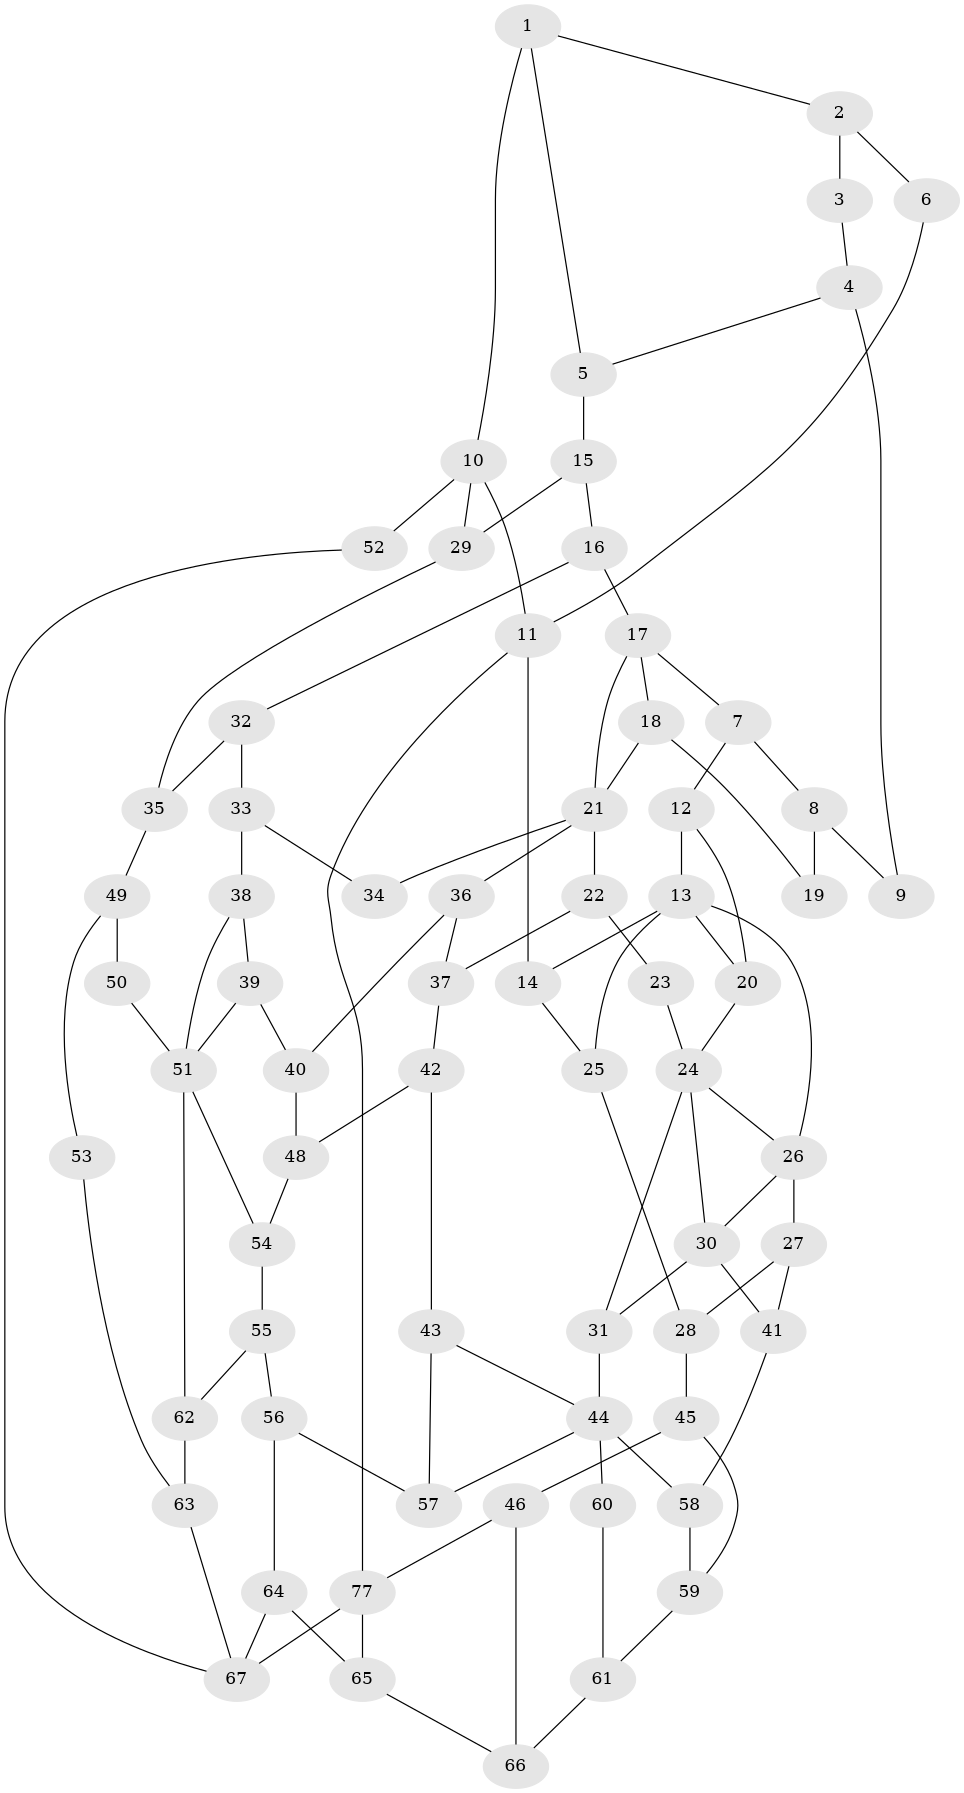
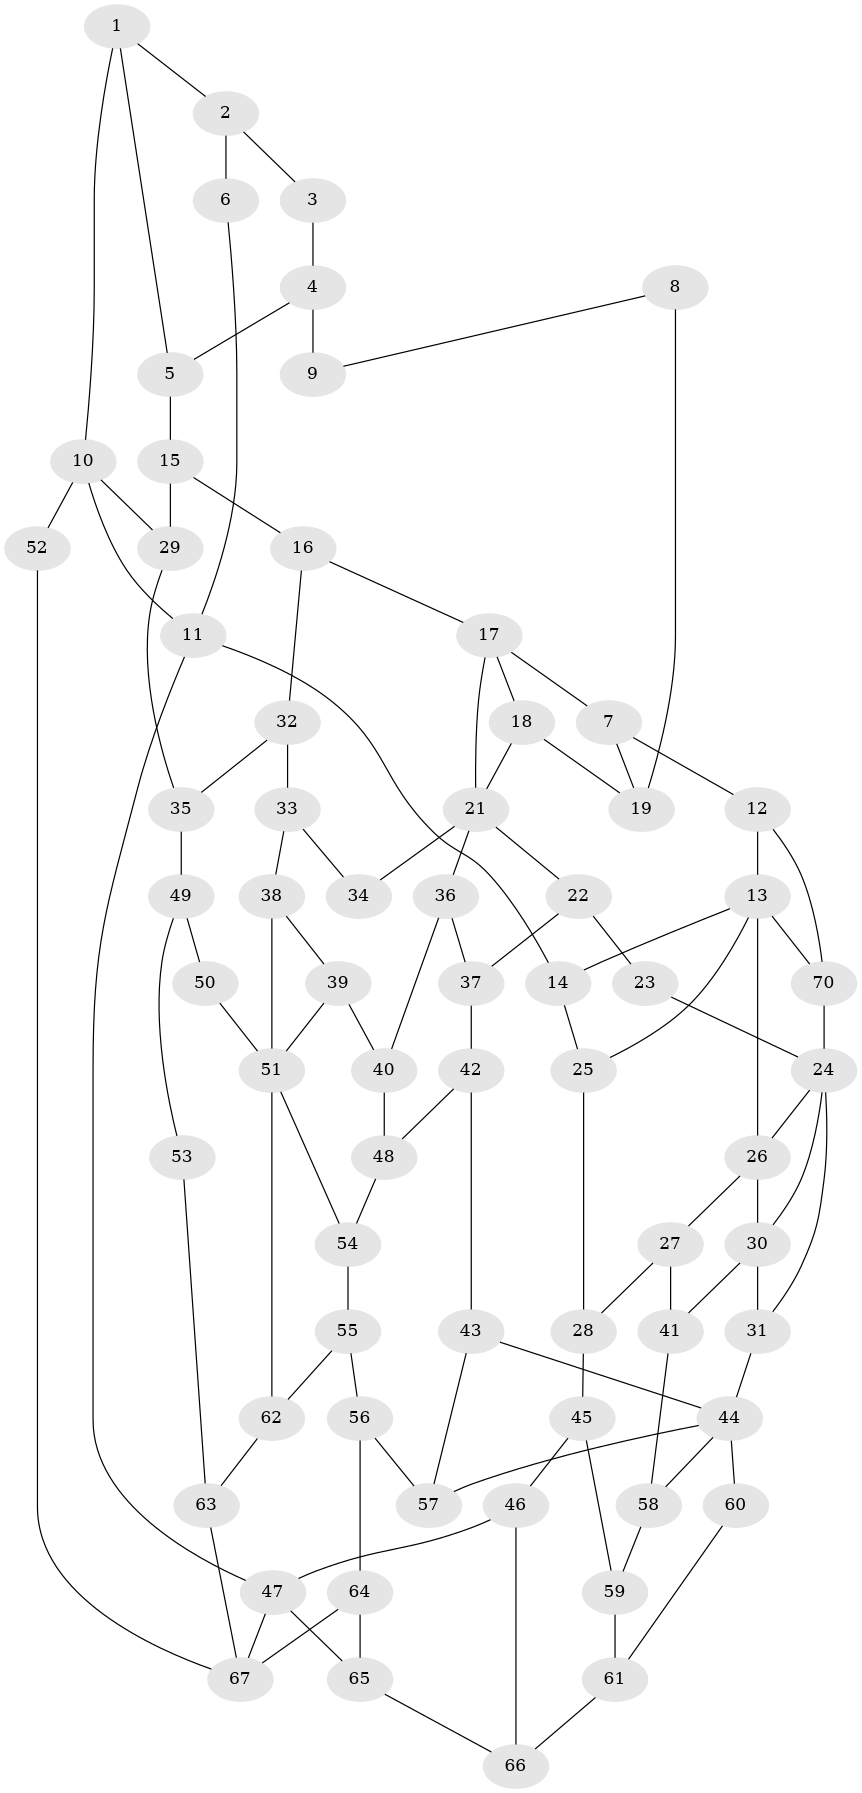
edge "7" -- "8": now "7" -- "19"
node "20": label "20" -> "70"
node "77": label "77" -> "47"
